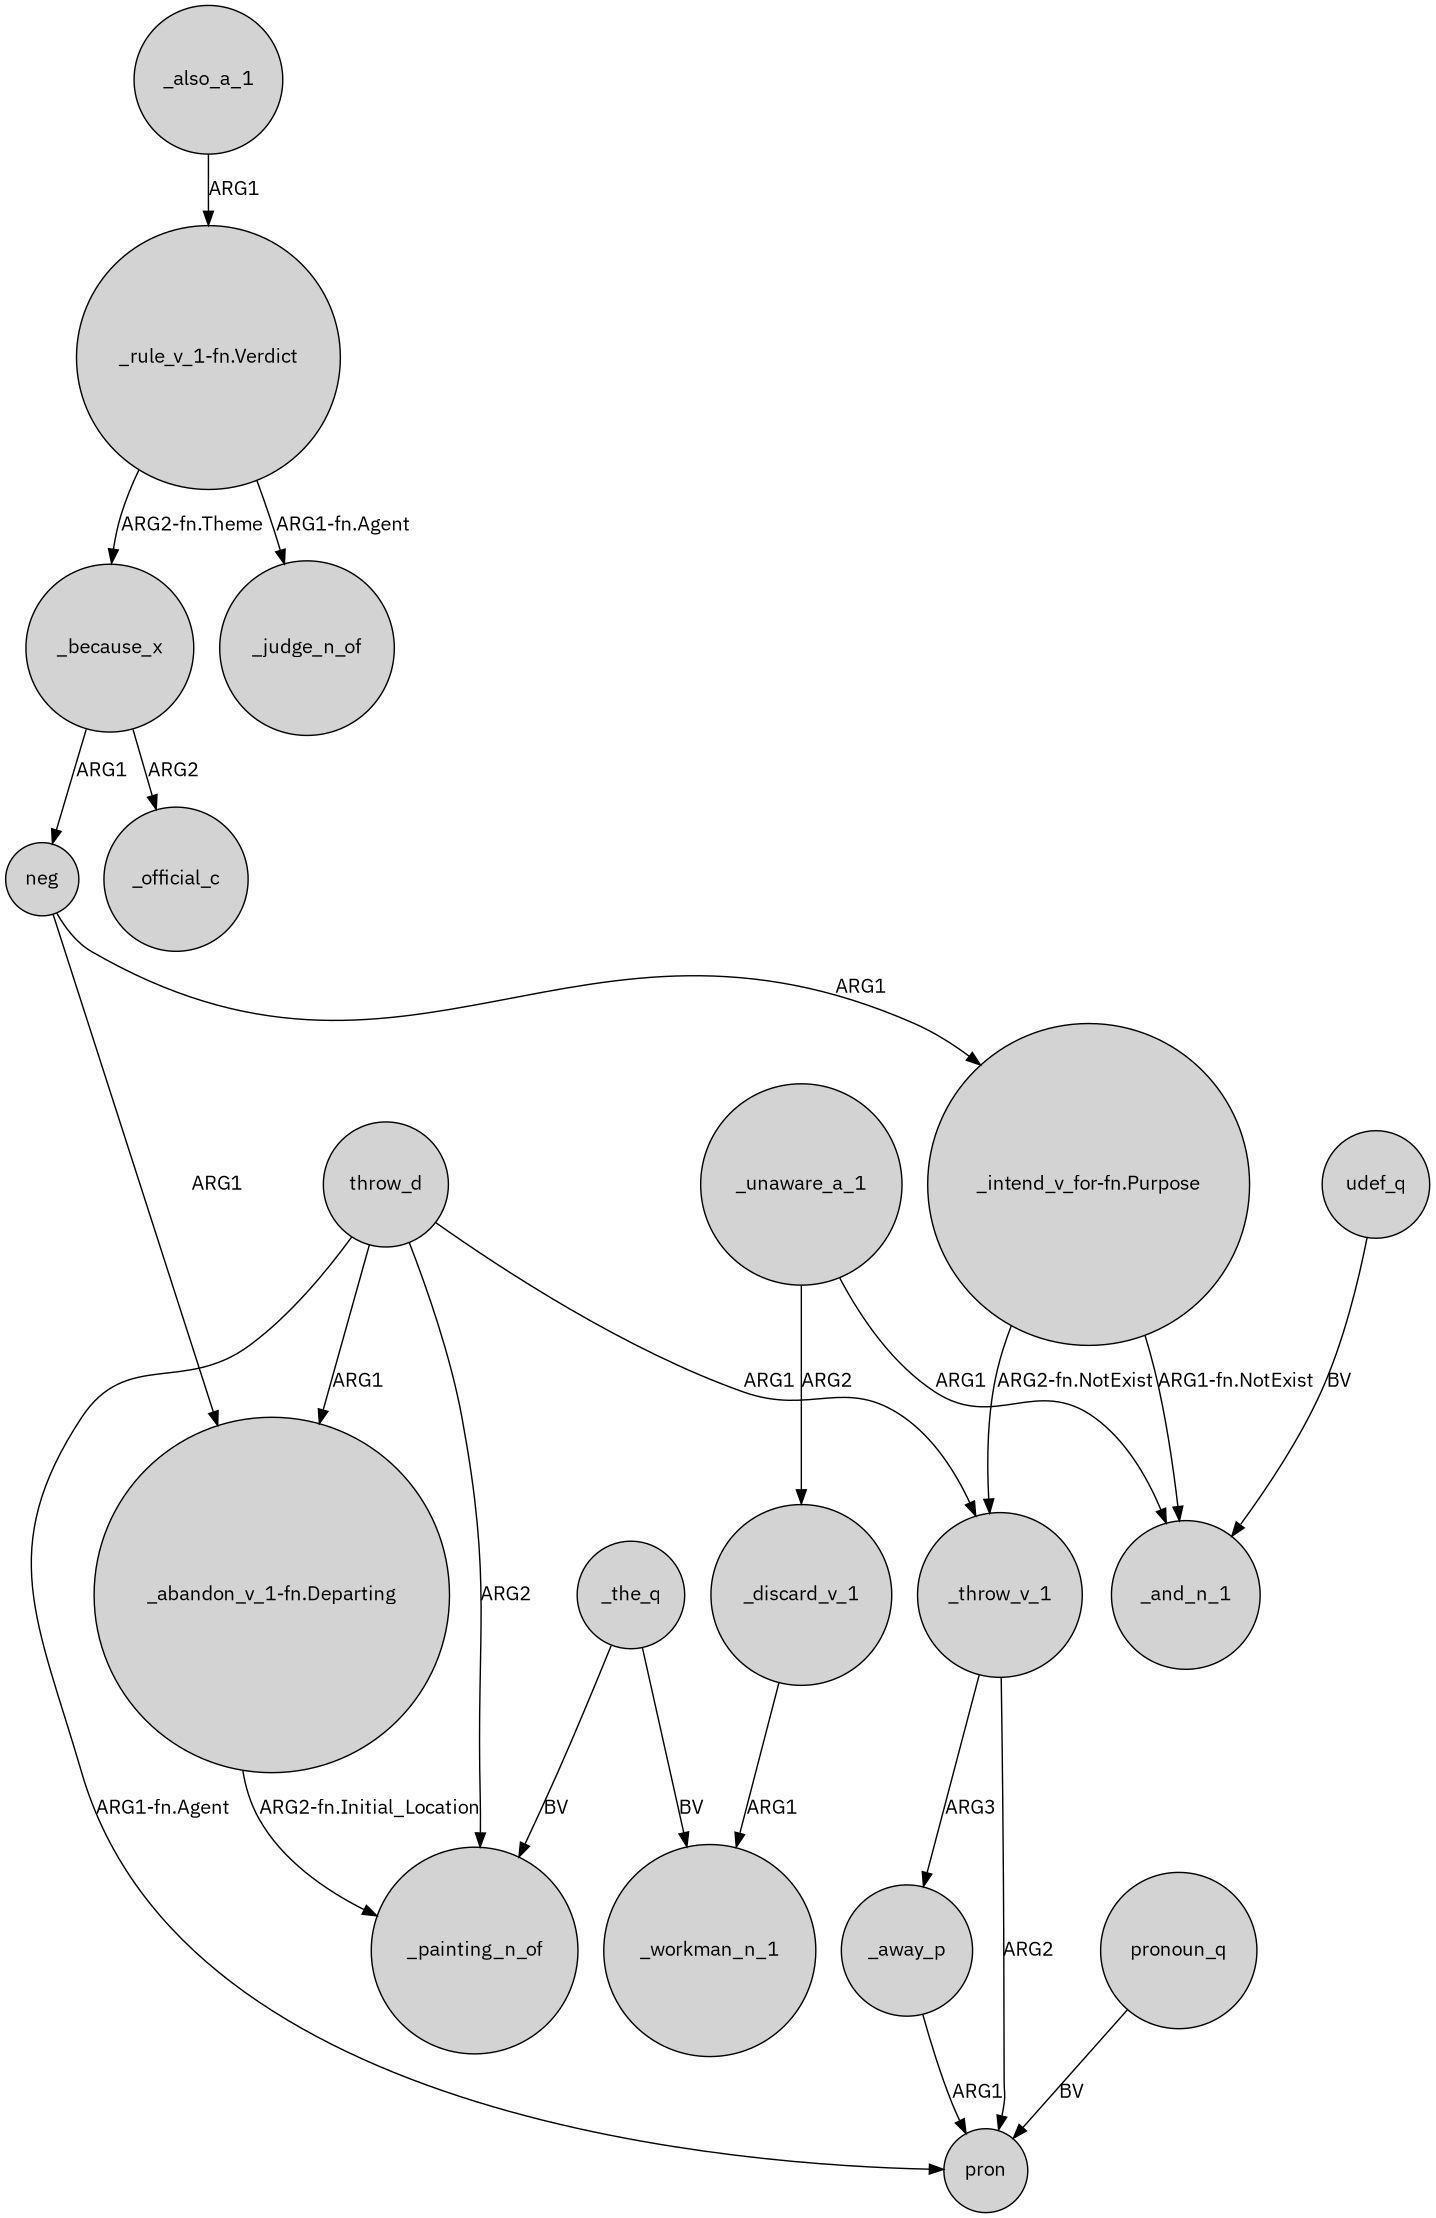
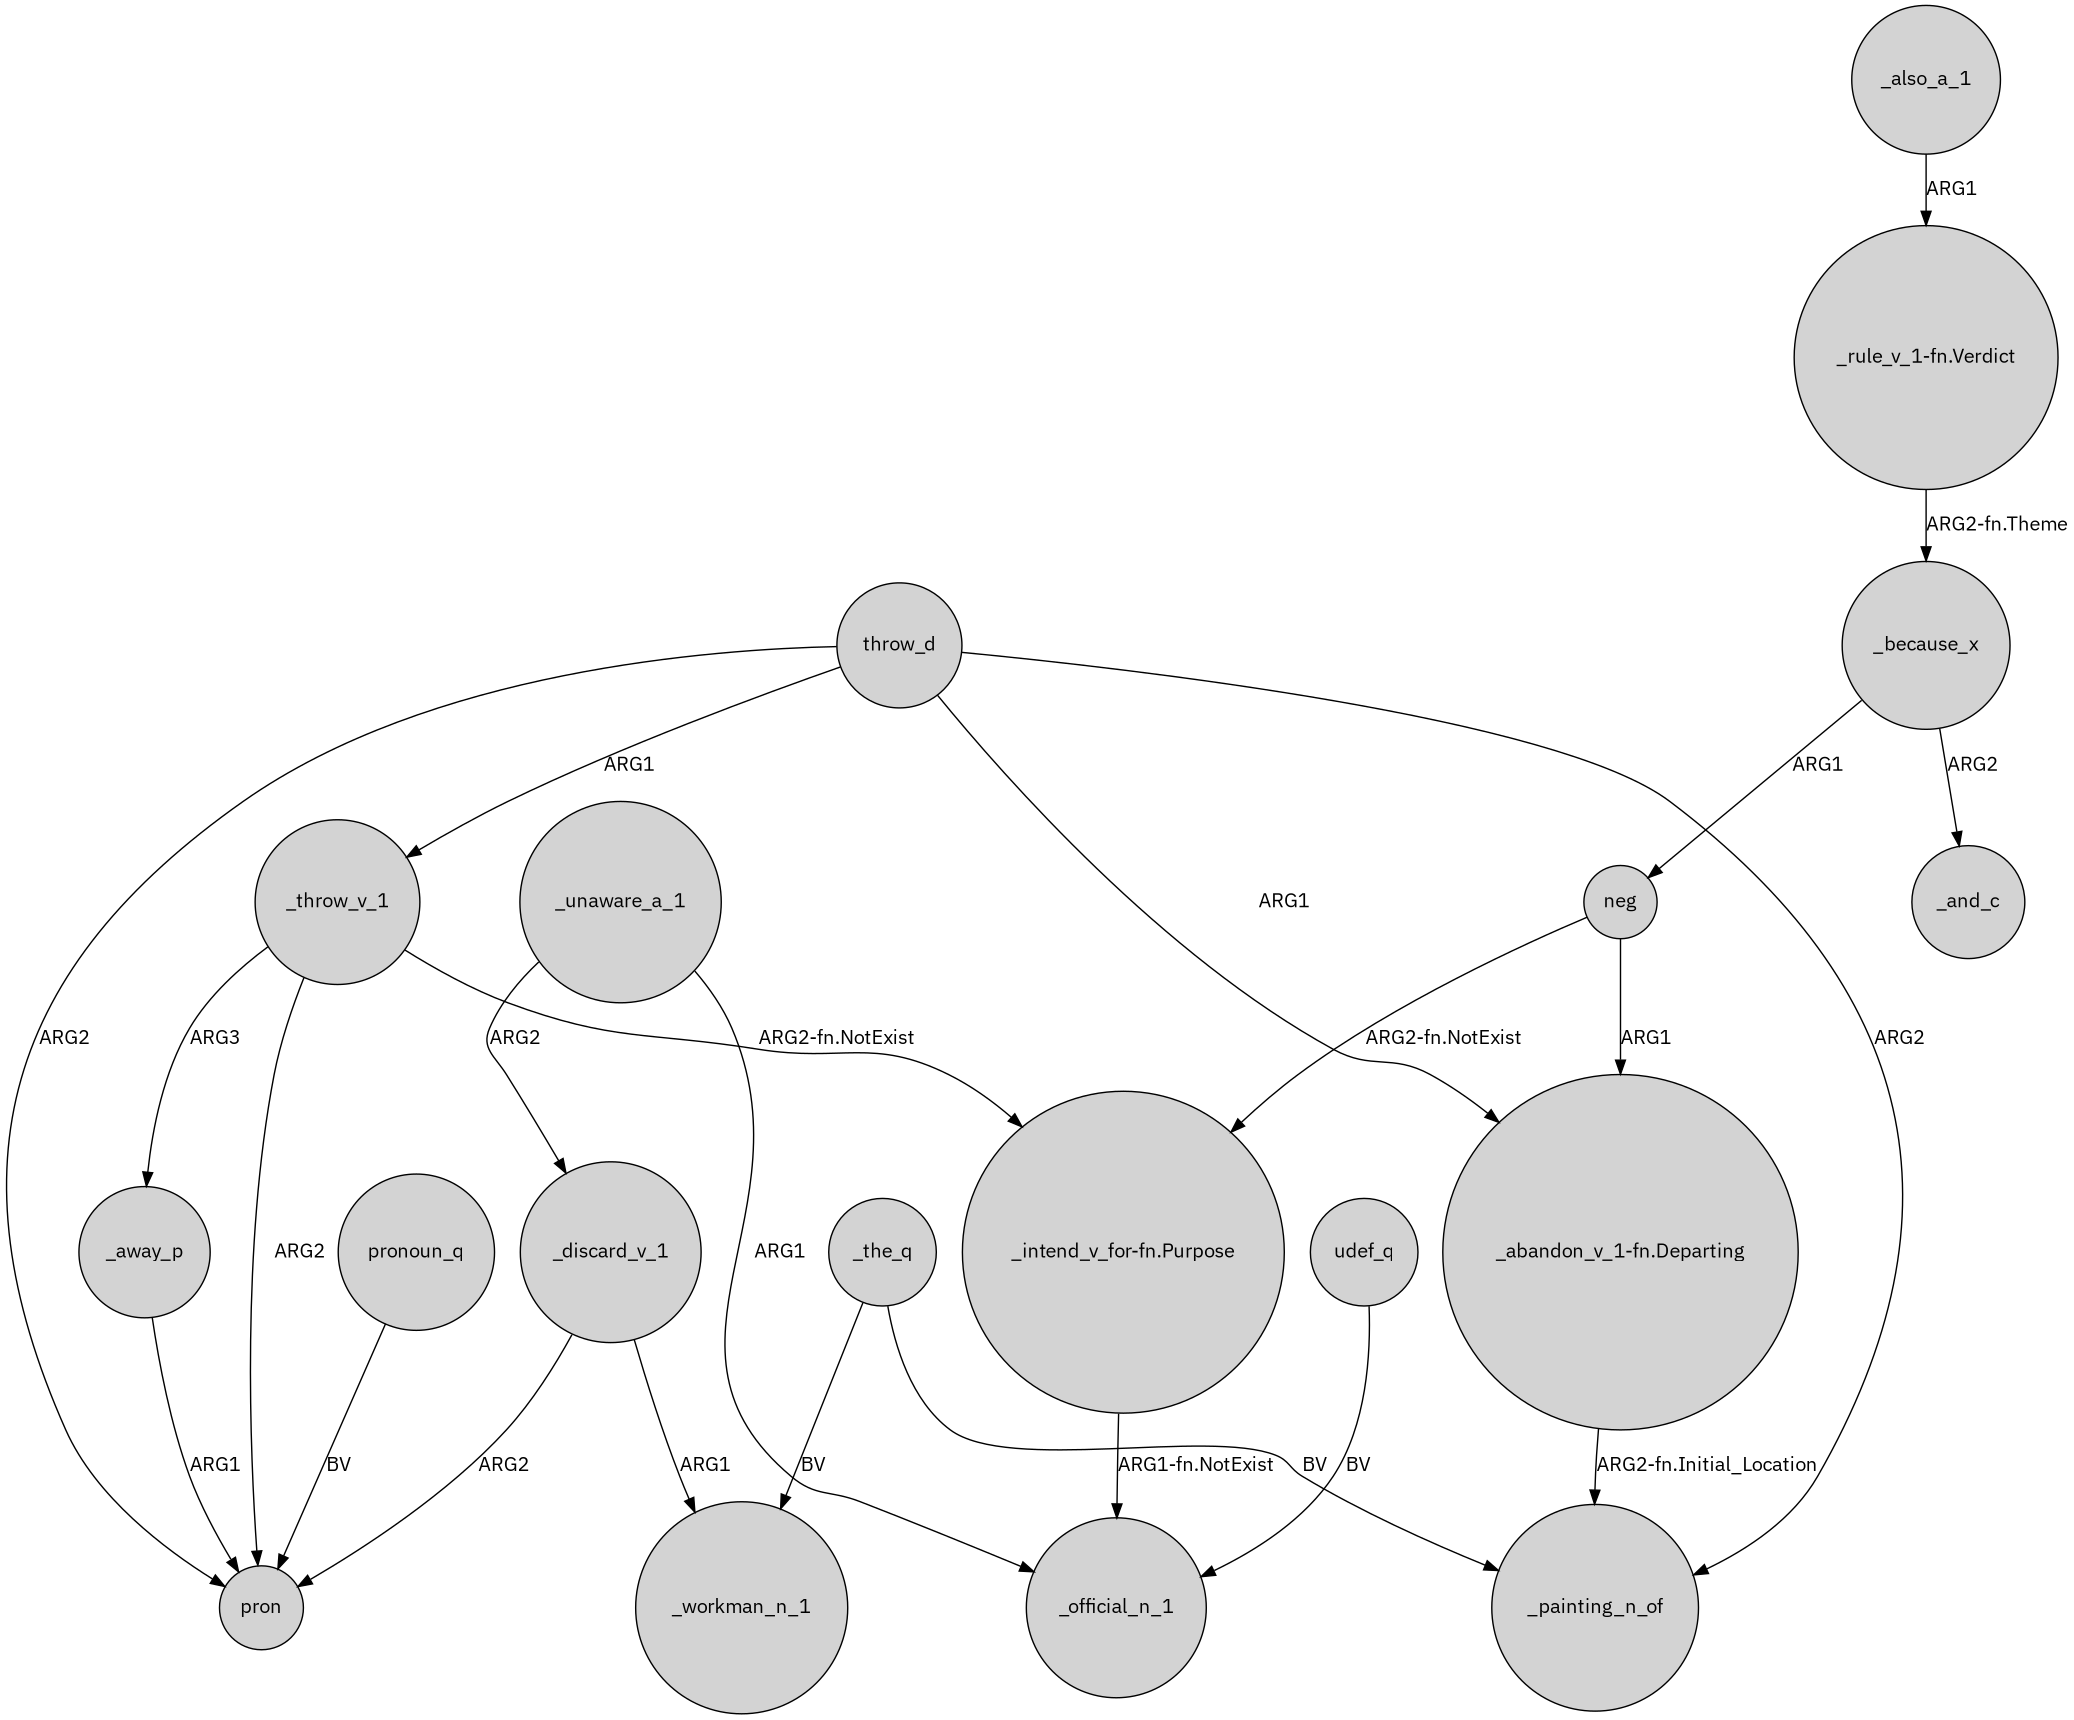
node "_judge_n_of": removed
node "_official_c": label "_official_c" -> "_and_c"
edge "neg" -> "_intend_v_for-fn.Purpose": label "ARG1" -> "ARG2-fn.NotExist"
edge "_intend_v_for-fn.Purpose" -> "_throw_v_1": reversed
edge "_discard_v_1" -> "pron": added, label "ARG2"
node "_and_n_1": label "_and_n_1" -> "_official_n_1"
edge "throw_d" -> "pron": label "ARG1-fn.Agent" -> "ARG2"
